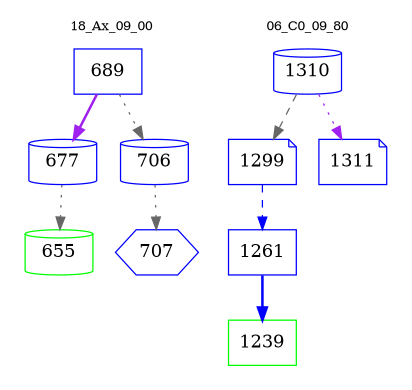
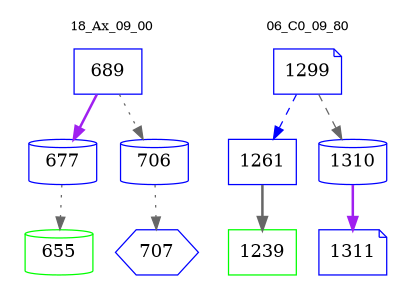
edge "1310" -> "1299": reversed
edge "1310" -> "1311": style dotted -> bold
edge "1261" -> "1239": color blue -> gray40
